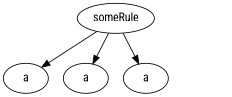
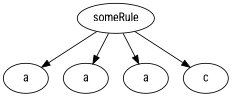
node "c": added
